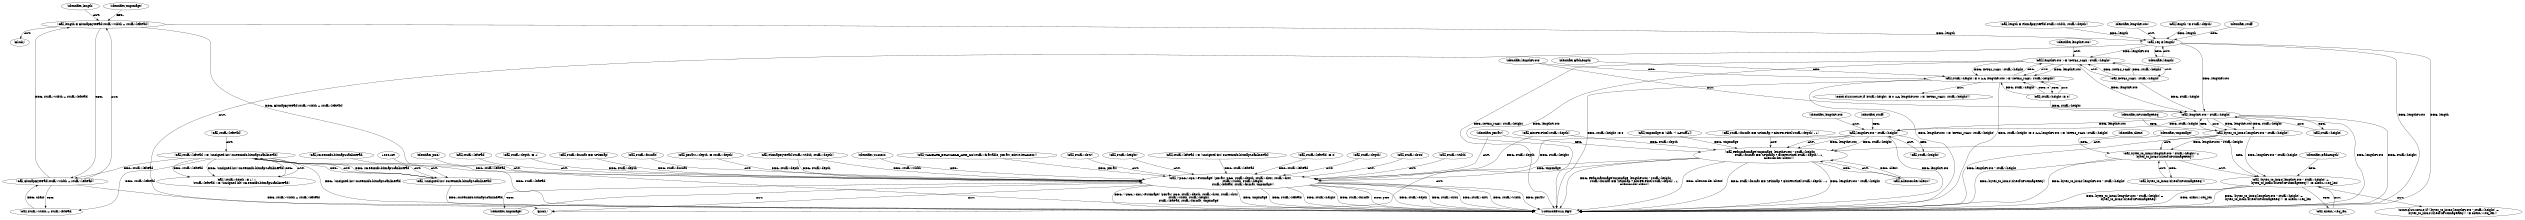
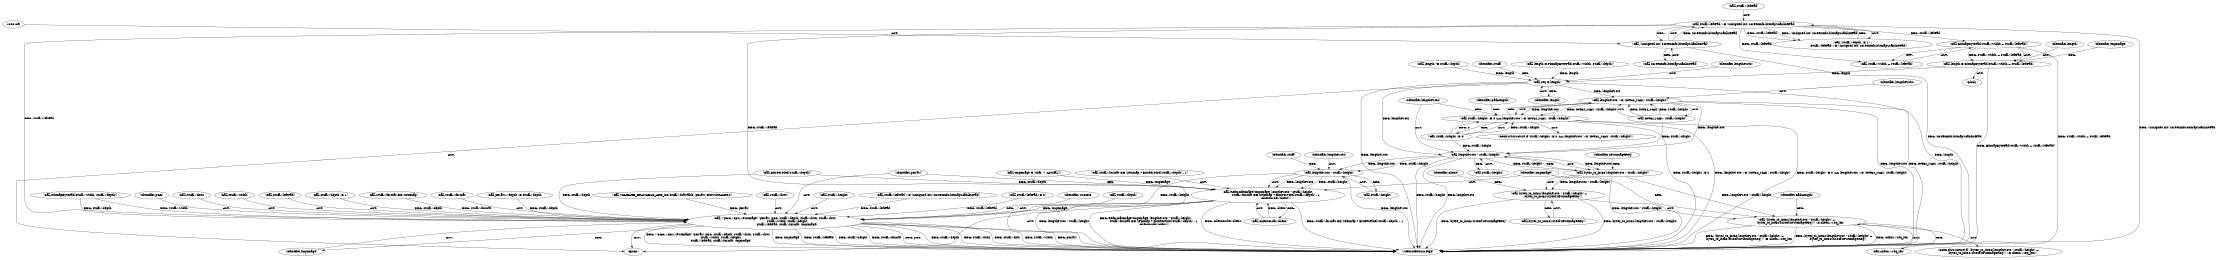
edge "(Call,(unsigned int) screenInfo.bitmapScanlinePad)" -> "(Call,screenInfo.bitmapScanlinePad)": added, label "CFG:"
edge "(Call,length = BitmapBytePad(stuff->width + stuff->leftPad))" -> "(Call,BitmapBytePad(stuff->width + stuff->leftPad))": removed, label "CFG:"
edge "(Call,stuff->width + stuff->leftPad)" -> "(Call,BitmapBytePad(stuff->width + stuff->leftPad))": label "DDG: client" -> "AST: "
edge "(Call,BitmapBytePad(stuff->width + stuff->leftPad))" -> "(Call,stuff->width + stuff->leftPad)": label "CFG: " -> "INT: "
